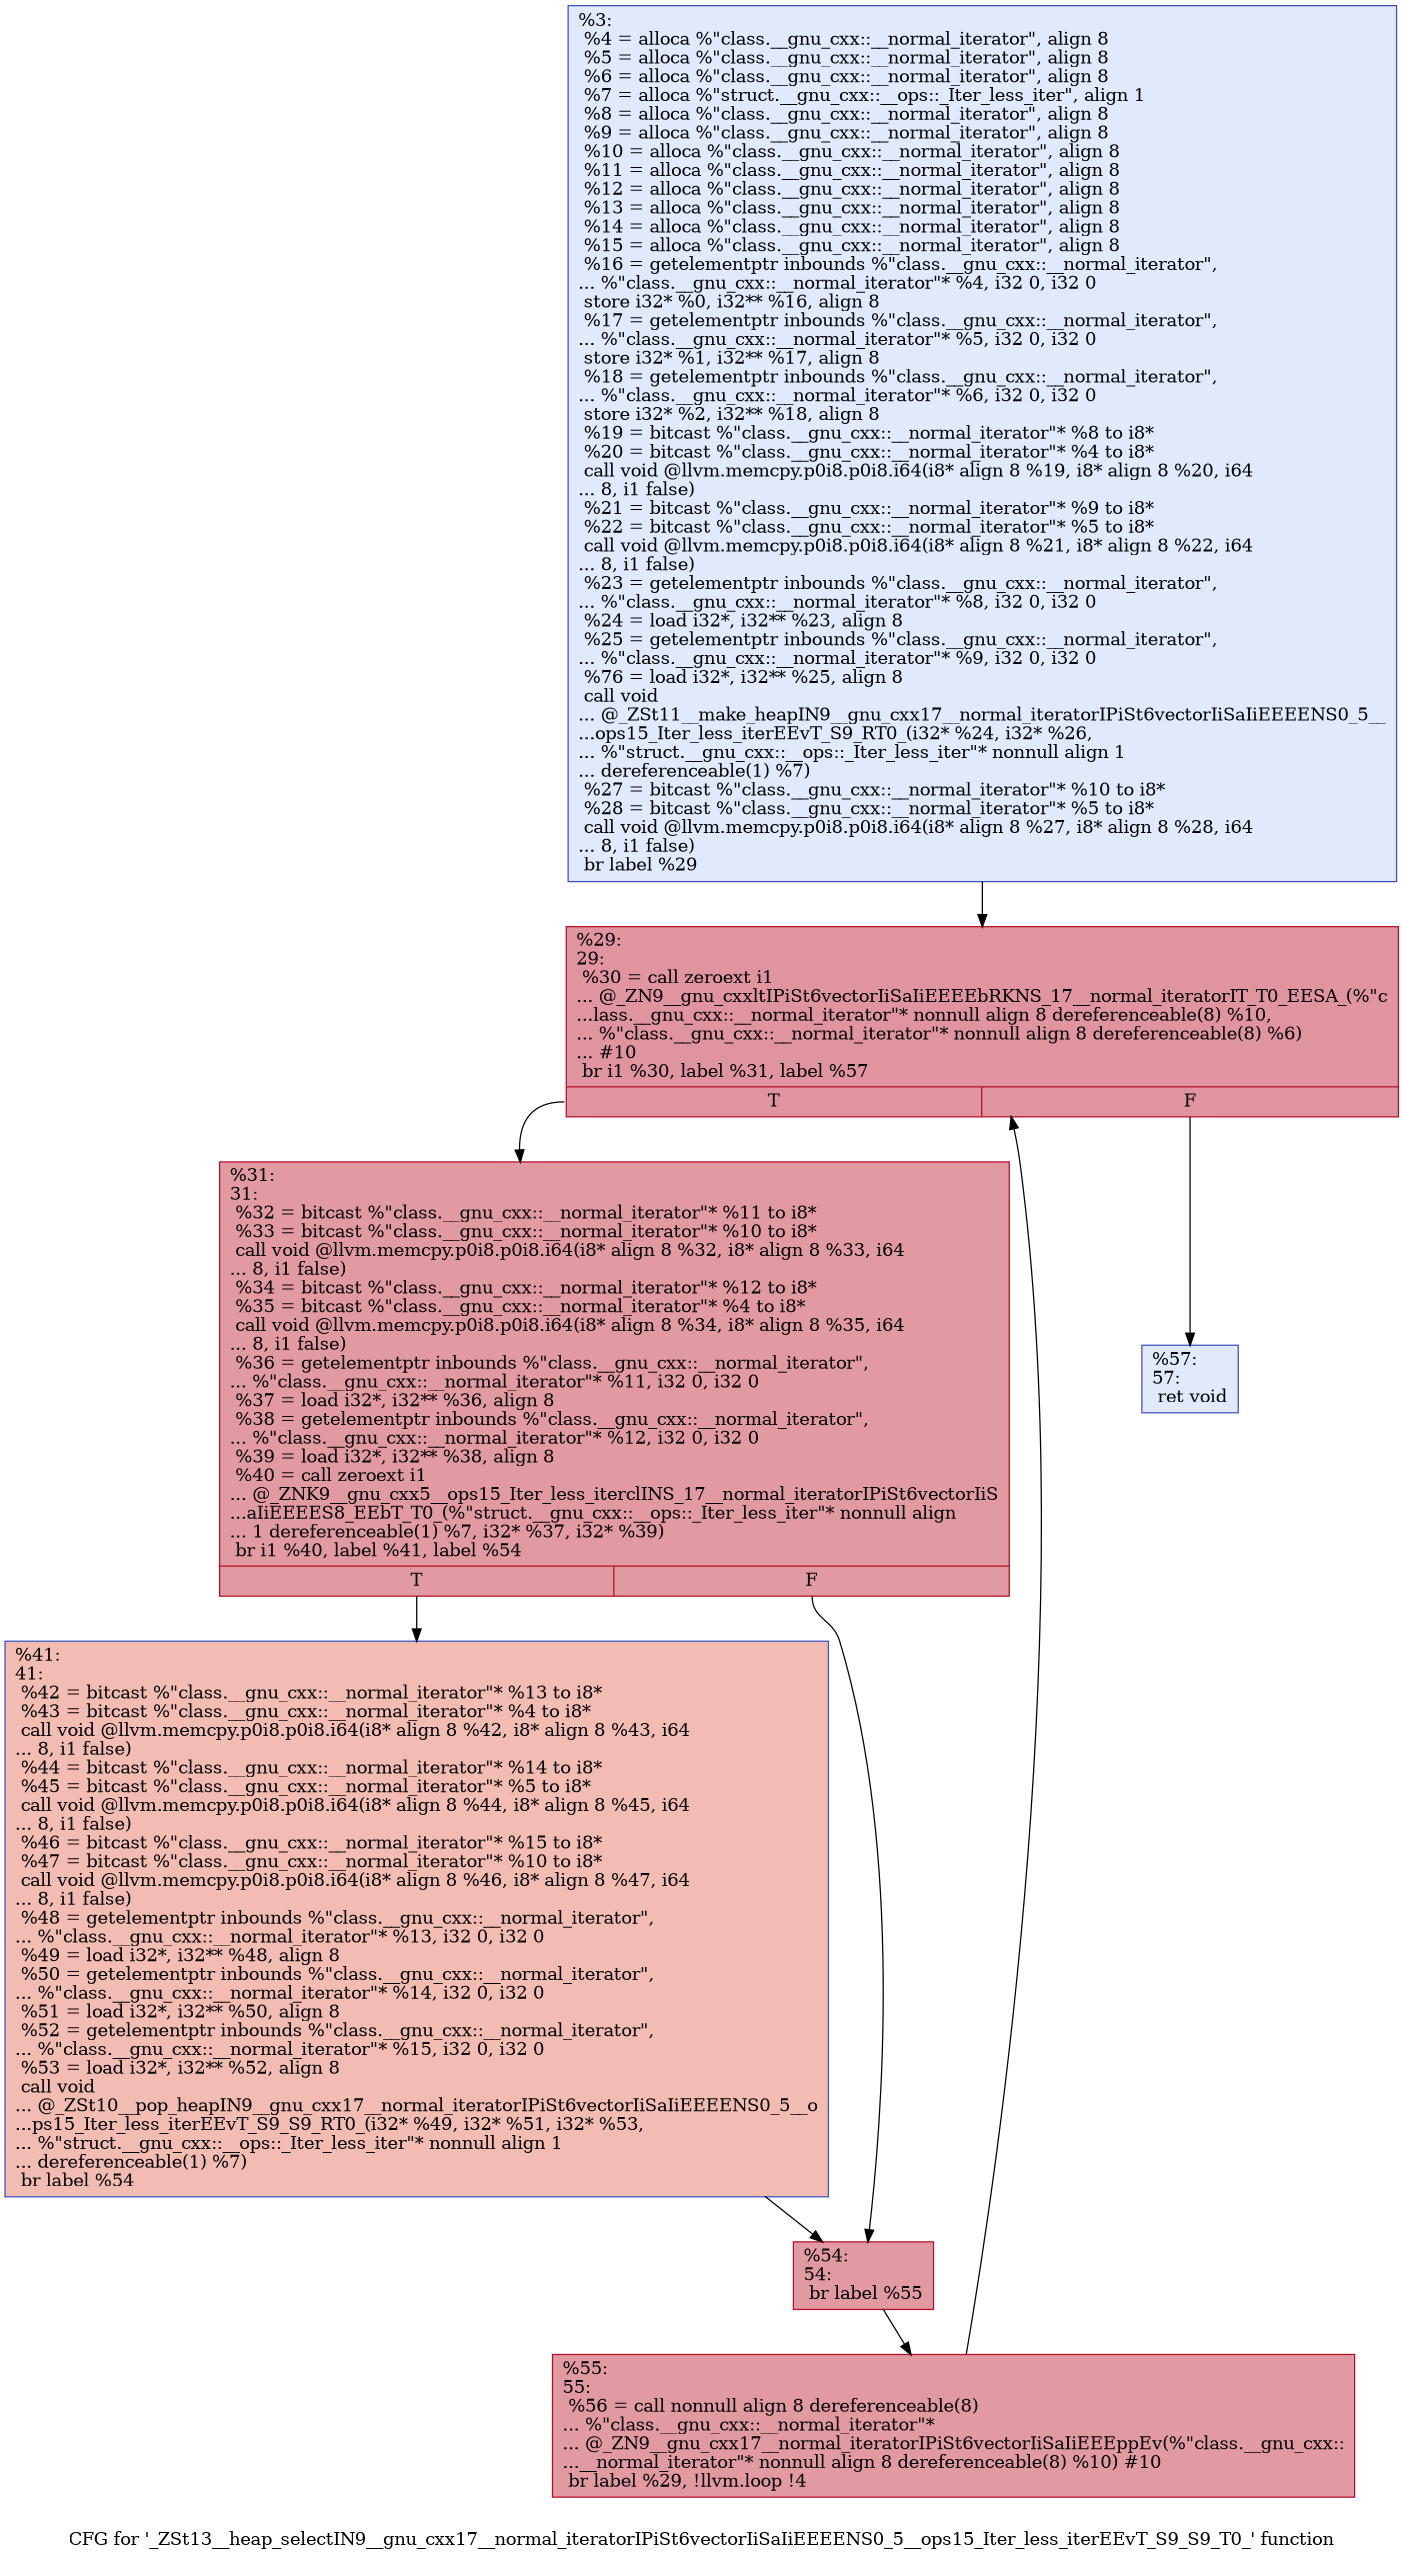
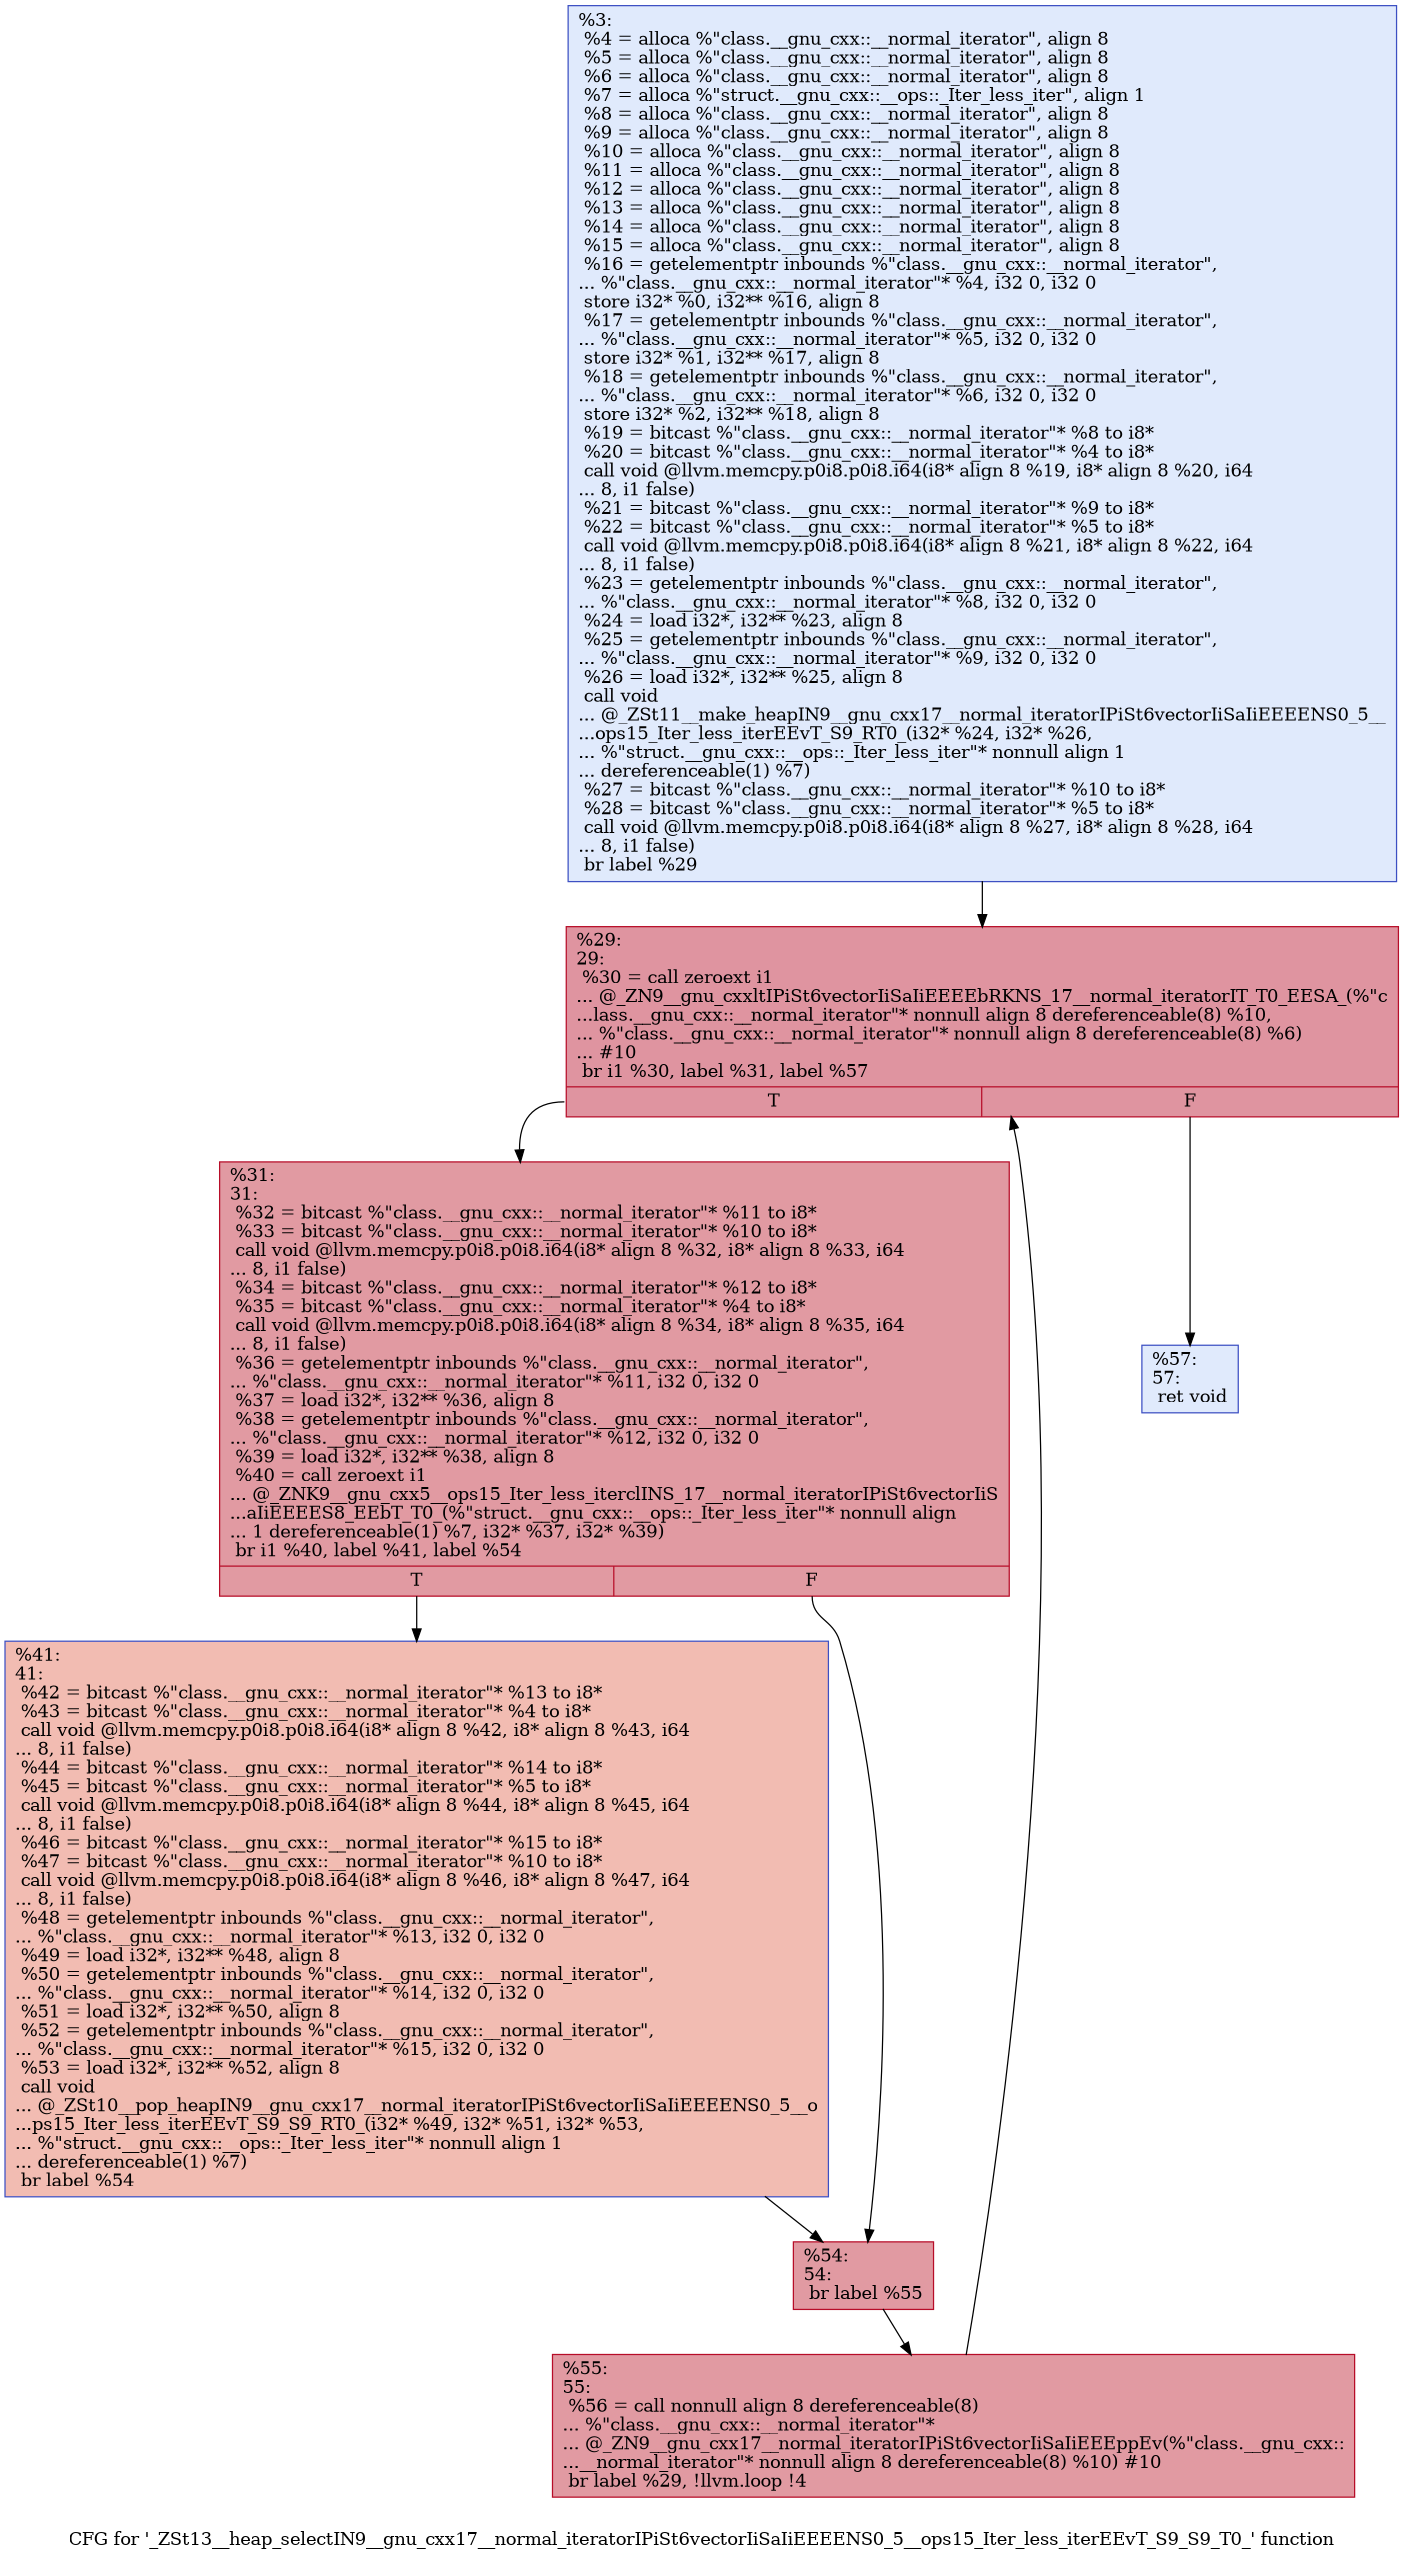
node "%3:": text "%76 = load i32*, i32** %25, align 8" -> "%26 = load i32*, i32** %25, align 8"
